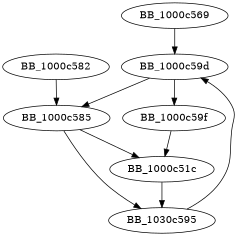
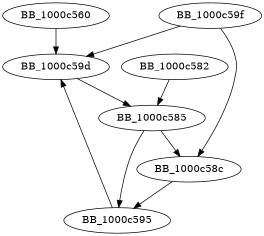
node "BB_1000c569": label "BB_1000c569" -> "BB_1000c560"
edge "BB_1000c59d" -> "BB_1000c59f": reversed
node "BB_1000c51c": label "BB_1000c51c" -> "BB_1000c58c"
node "BB_1030c595": label "BB_1030c595" -> "BB_1000c595"
